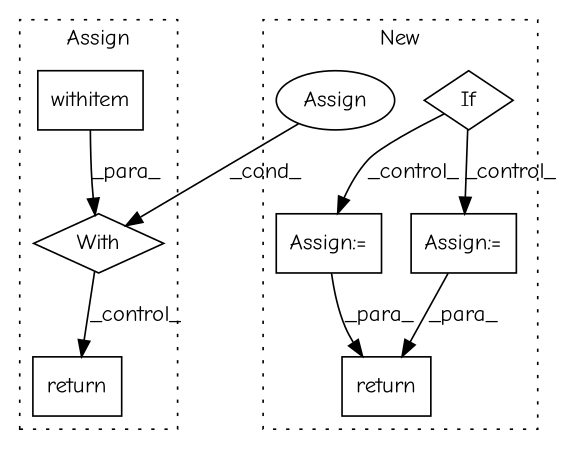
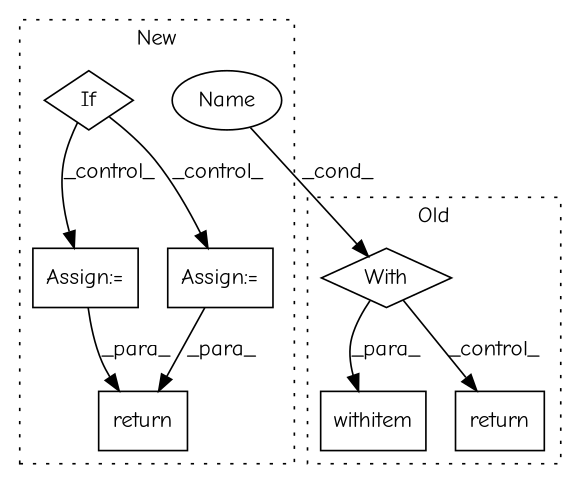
cluster "Assign": label "Assign" -> "Old"
node "Assign": label "Assign" -> "Name"
edge "withitem" -> "With": reversed
